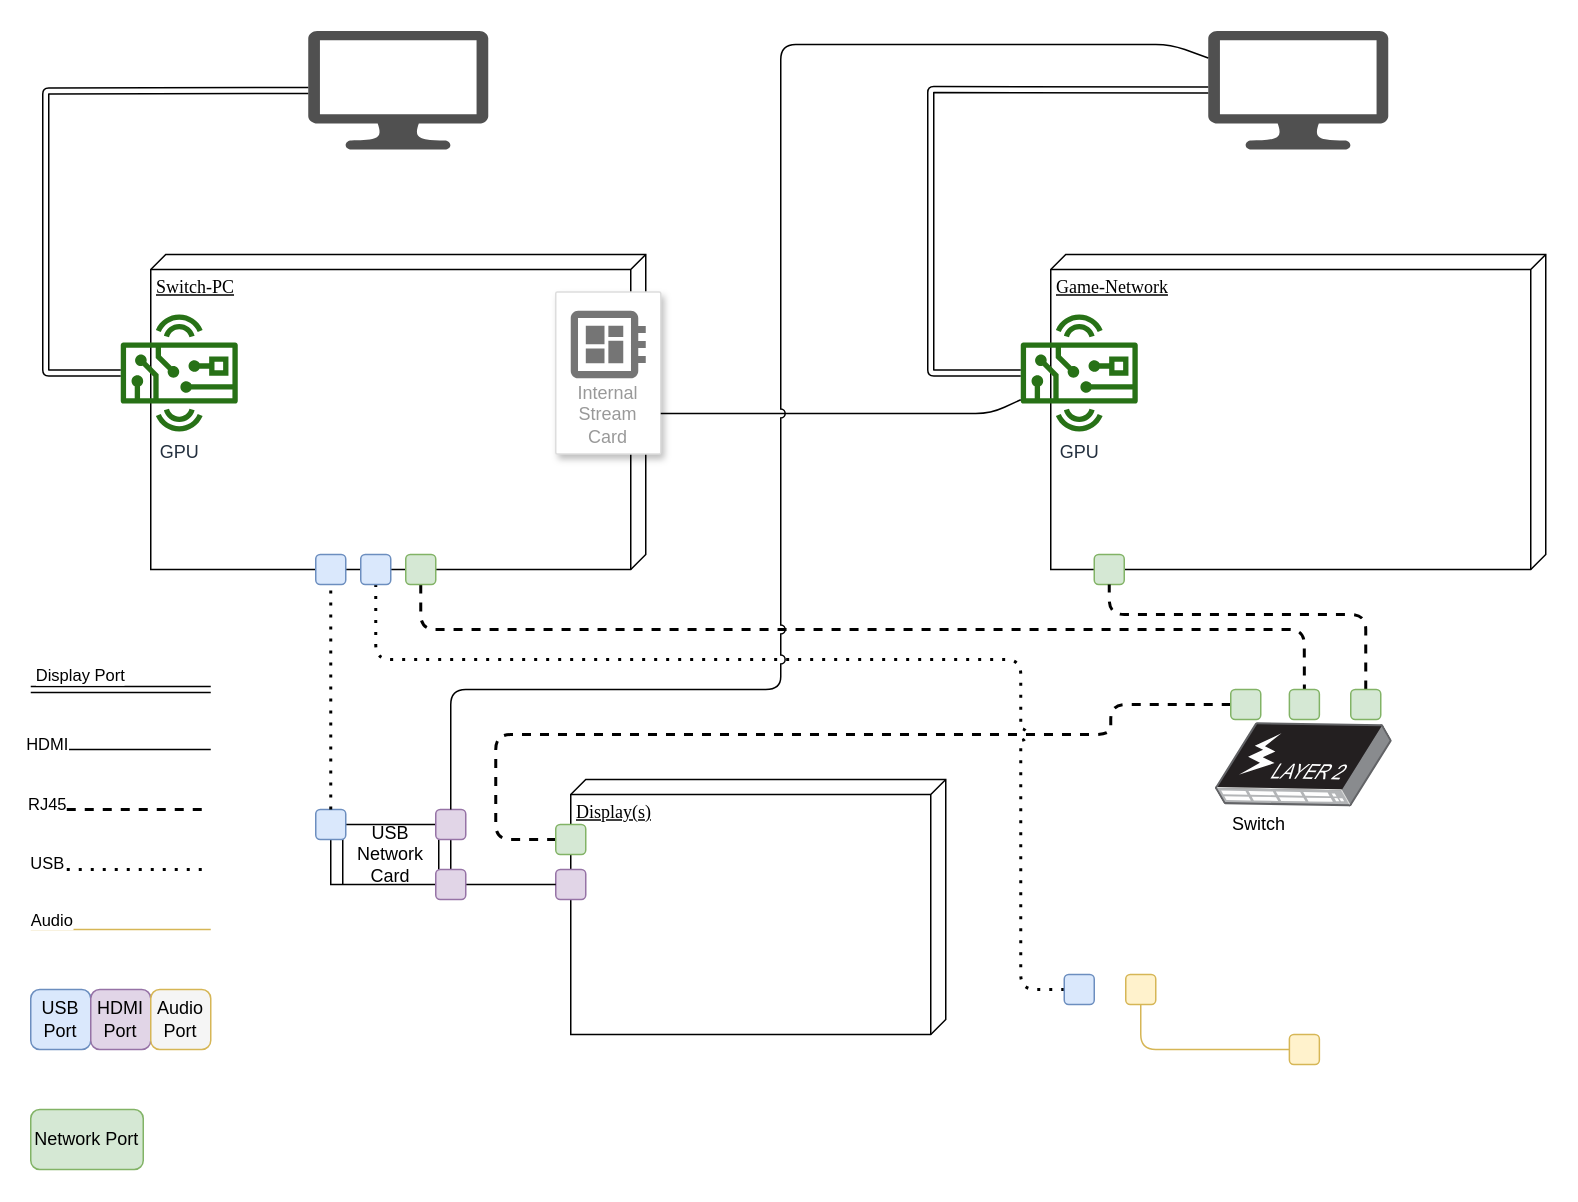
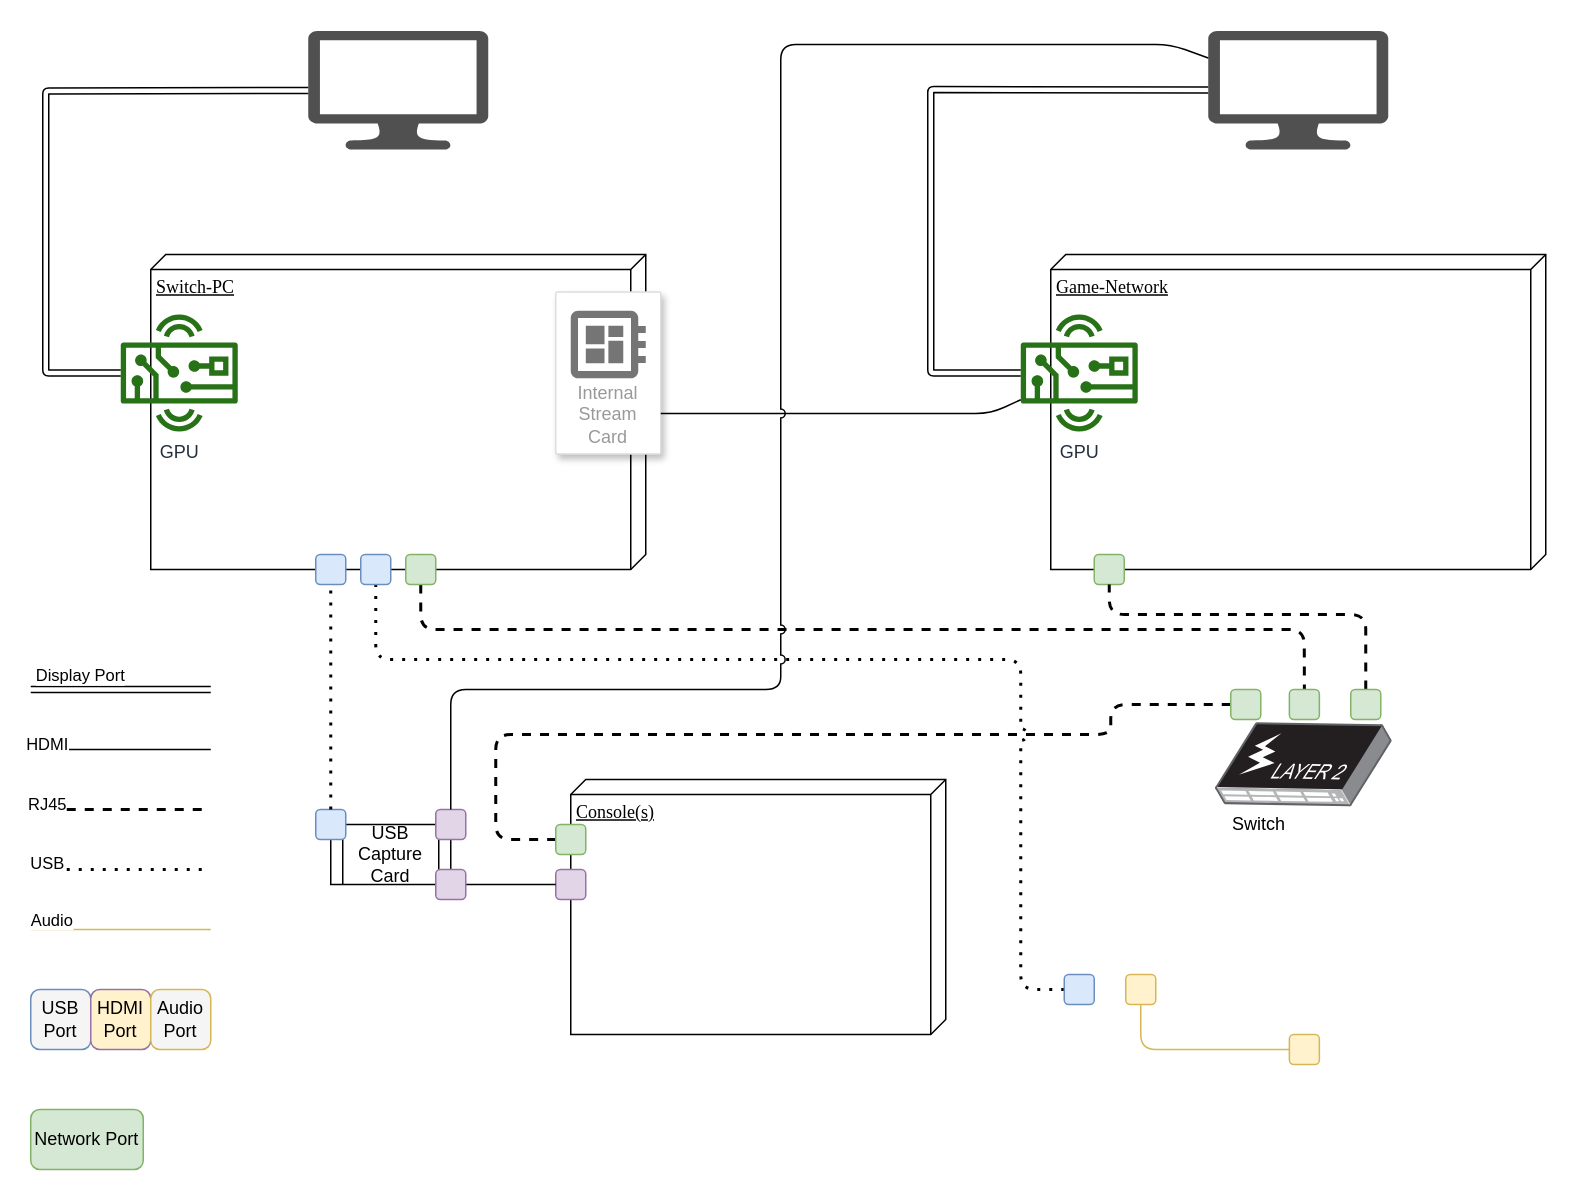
node "Display(s)": label "Display(s)" -> "Console(s)"
node "USB Network Card": label "USB Network Card" -> "USB Capture Card"
node "USB Port": fillcolor #dae8fc -> #f5f5f5
node "HDMI Port": fillcolor #e1d5e7 -> #fff2cc
